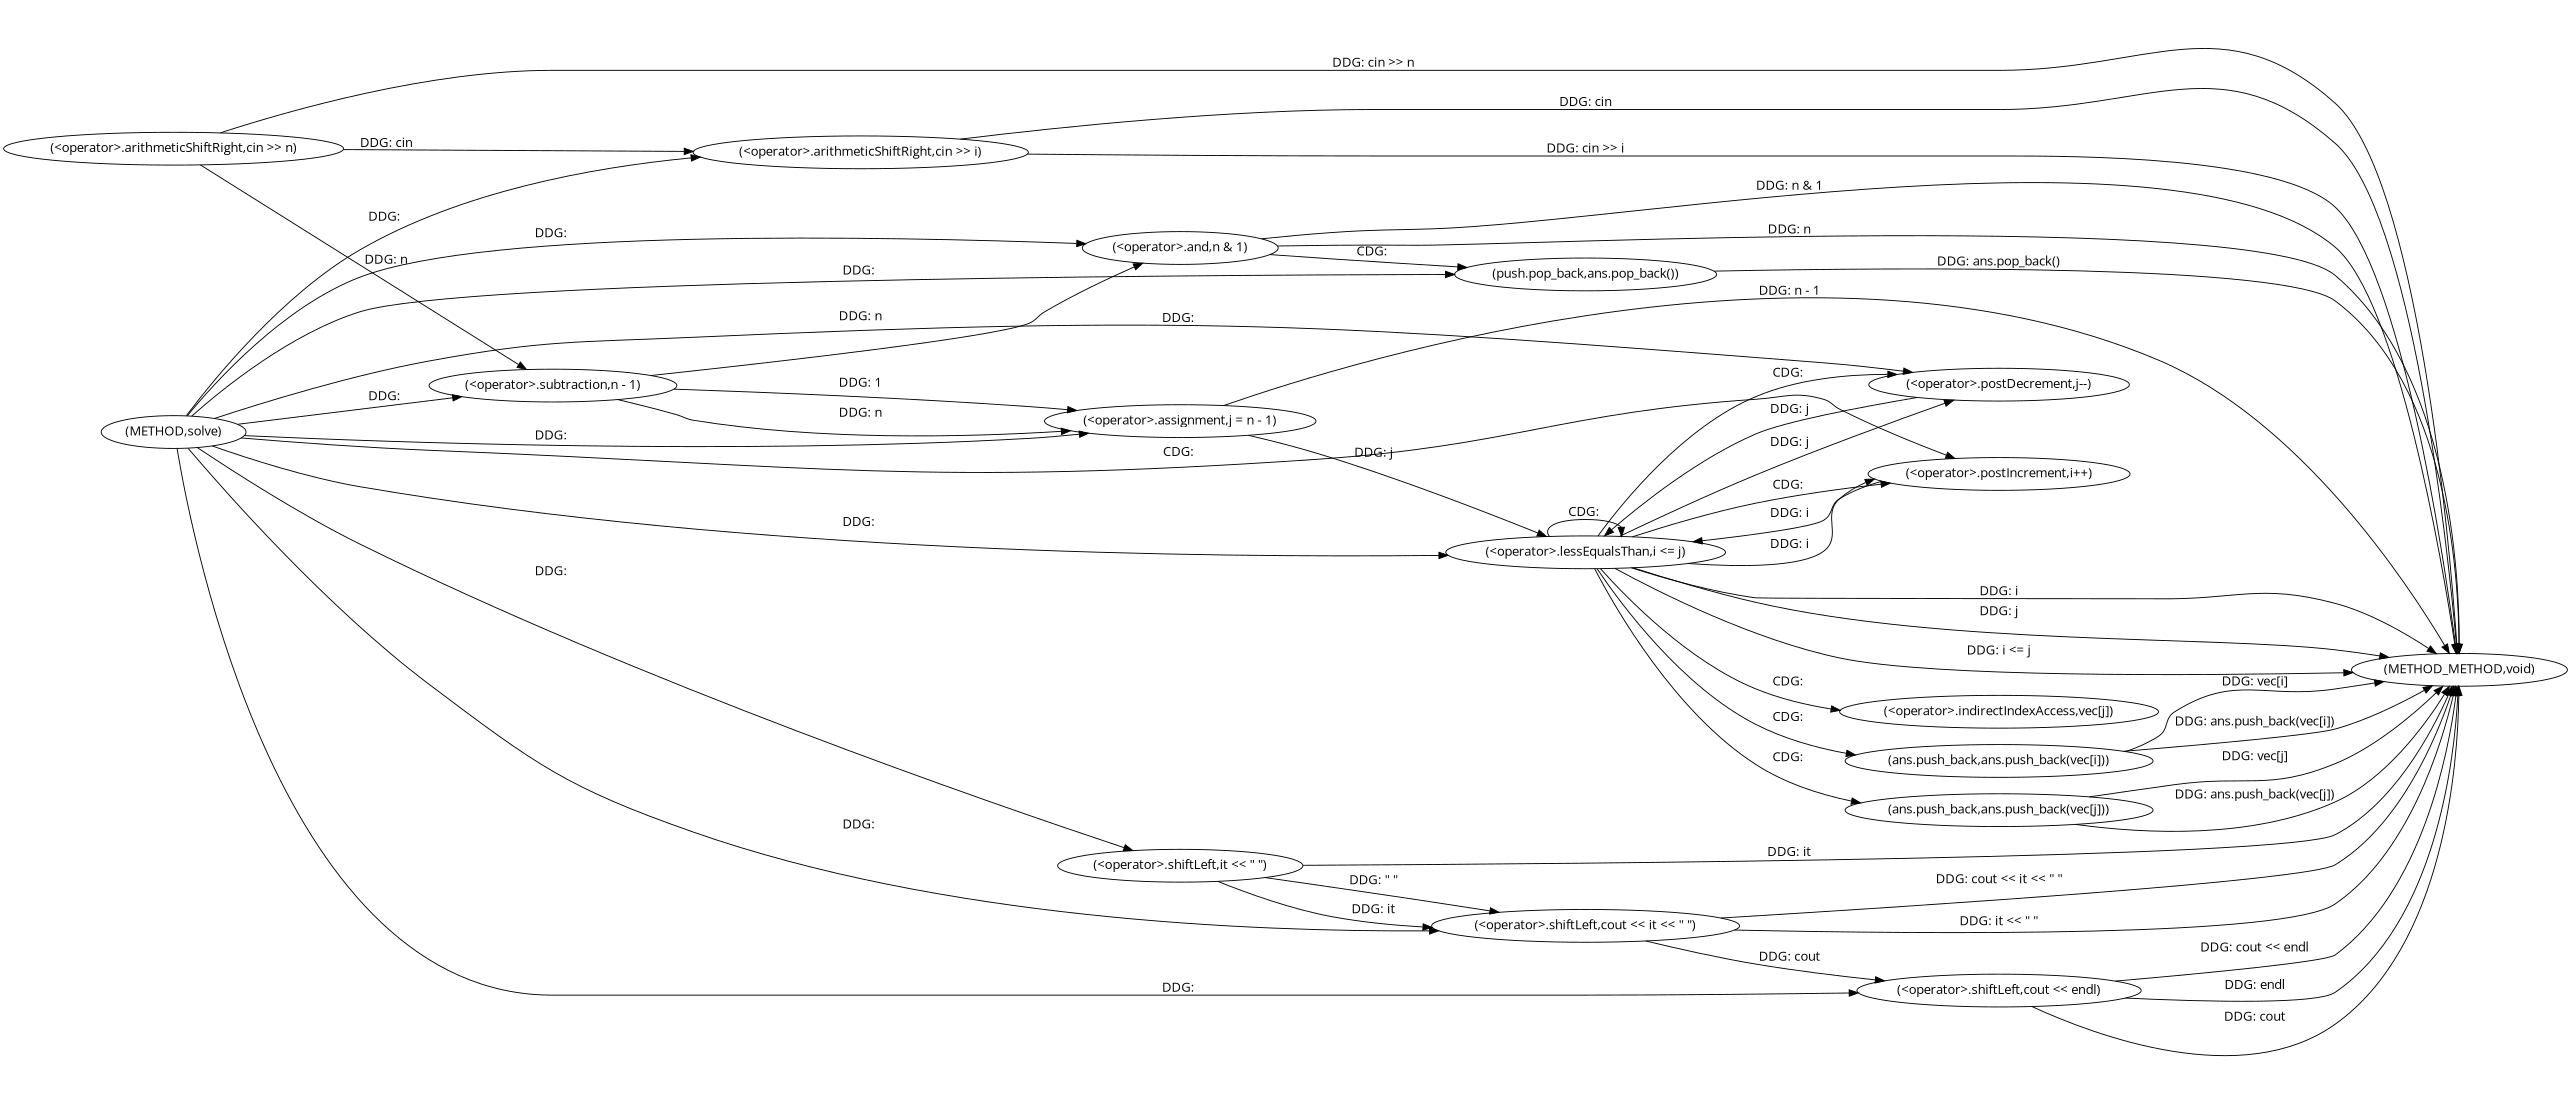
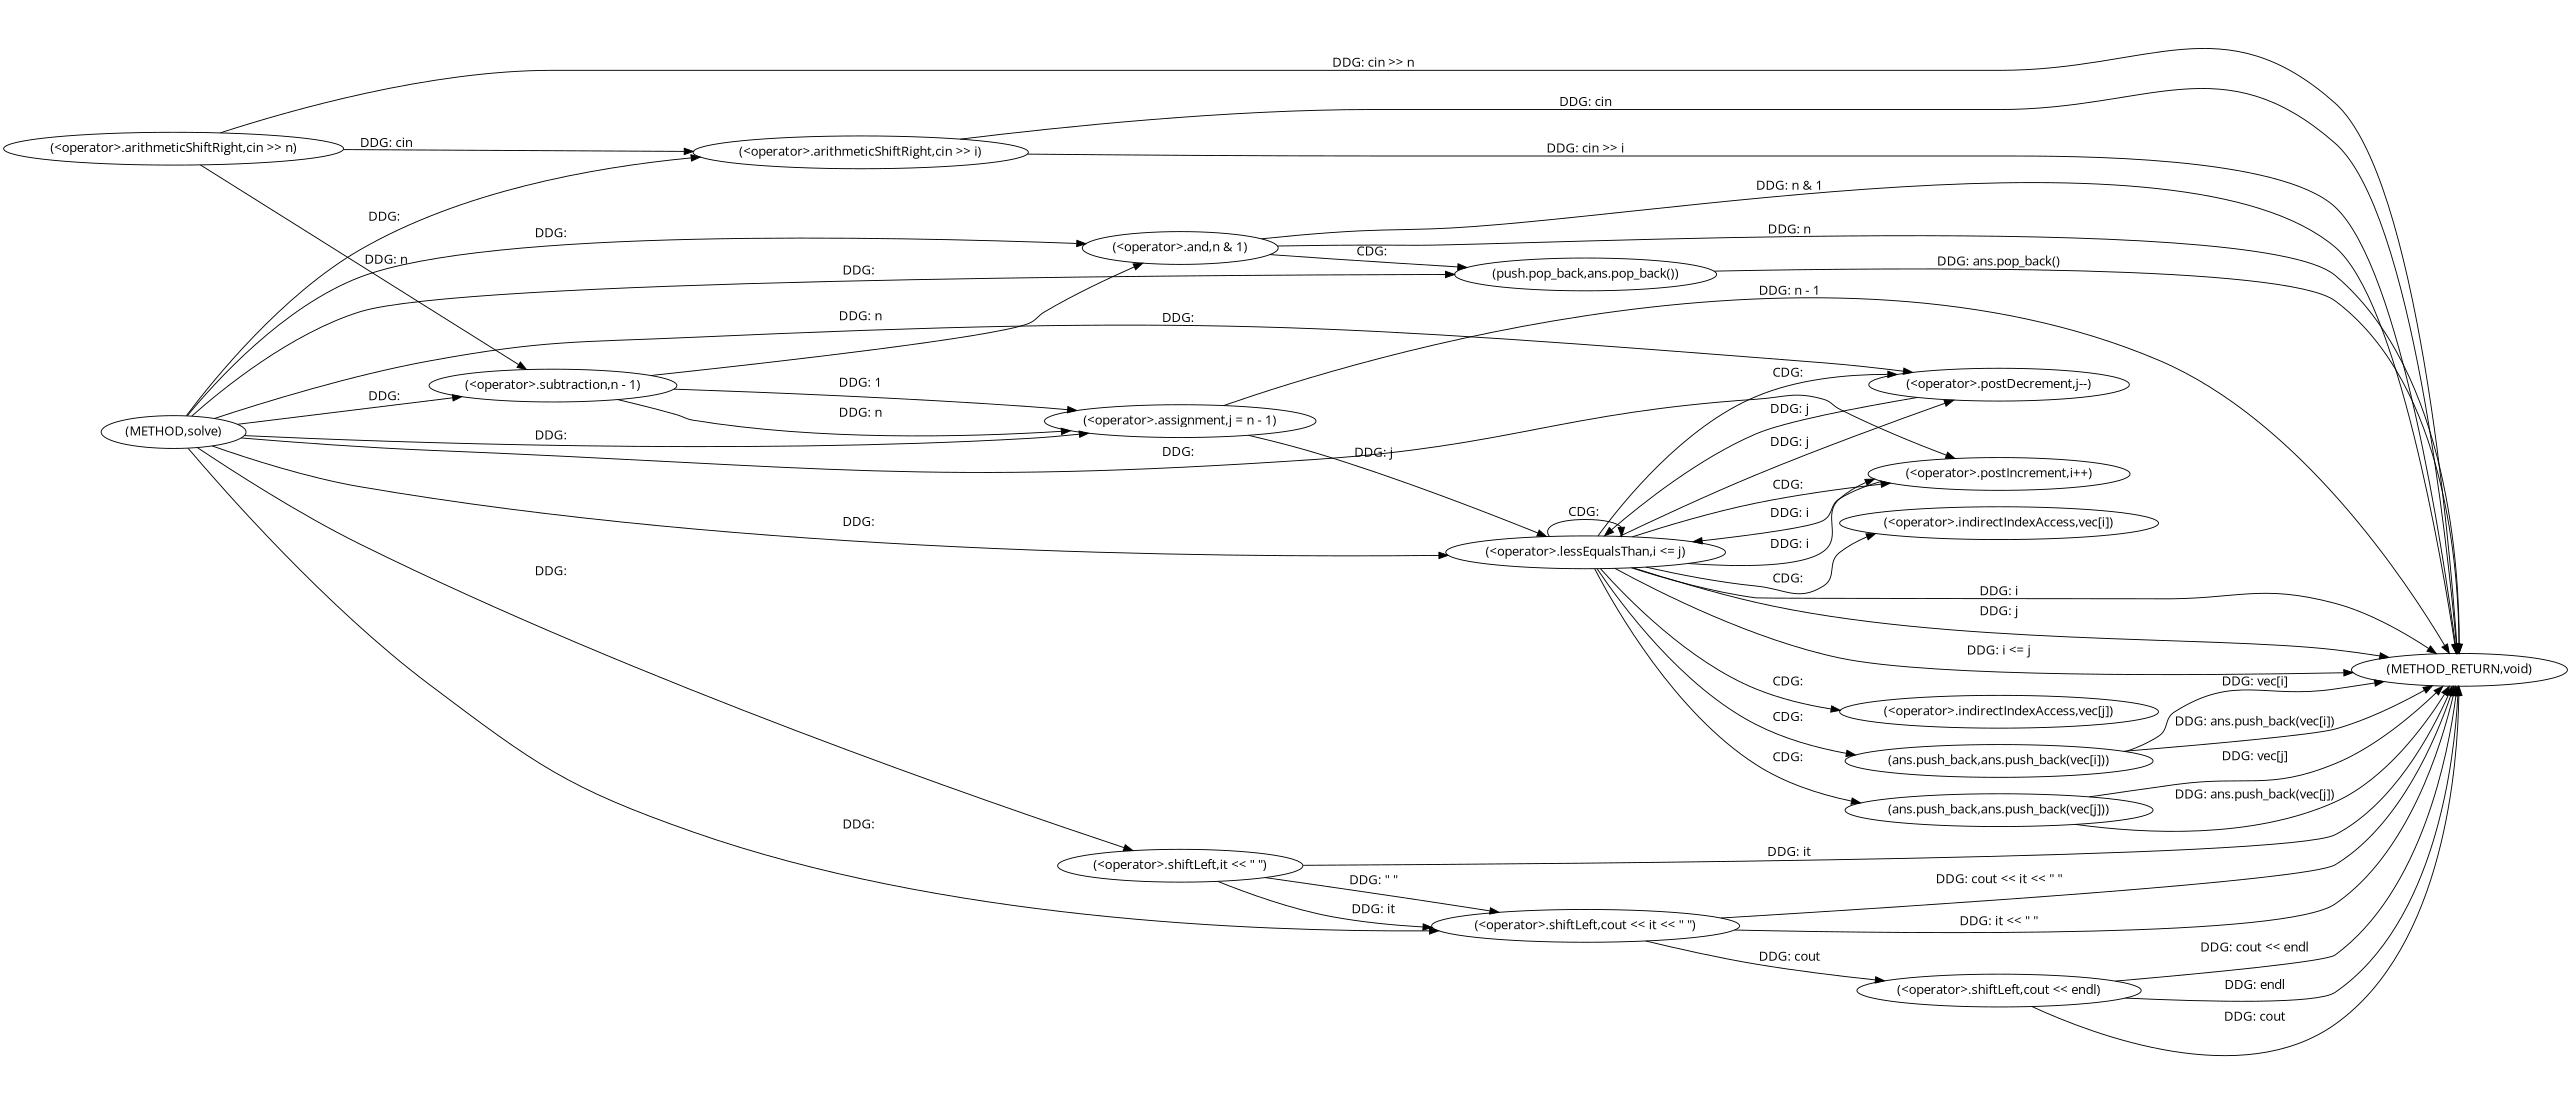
edge "(METHOD,solve)" -> "(<operator>.postIncrement,i++)": label "CDG: " -> "DDG: "
node "(<operator>.indirectIndexAccess,vec[i])": added
node "(METHOD_METHOD,void)": label "(METHOD_METHOD,void)" -> "(METHOD_RETURN,void)"
edge "(METHOD,solve)" -> "(<operator>.shiftLeft,cout << endl)": removed, label "DDG:"
